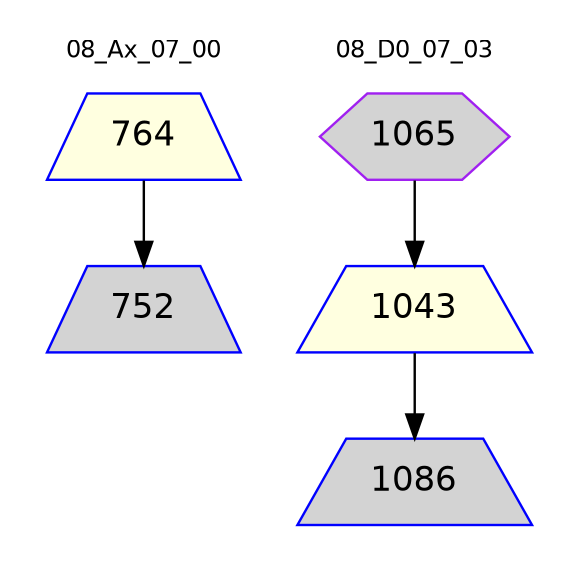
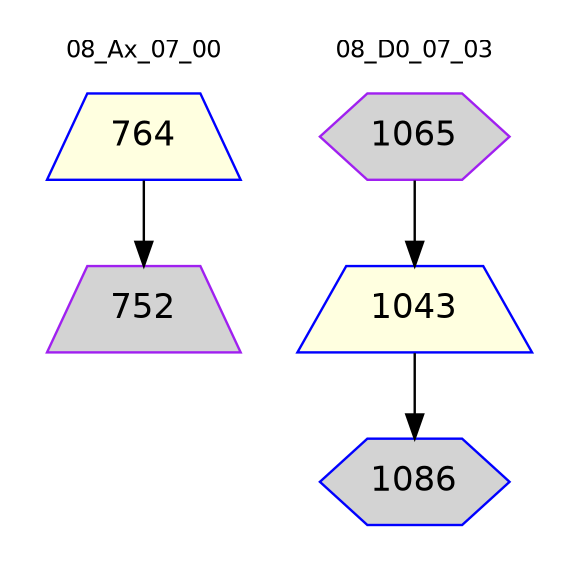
node "752": color blue -> purple
node "1086": shape trapezium -> hexagon
